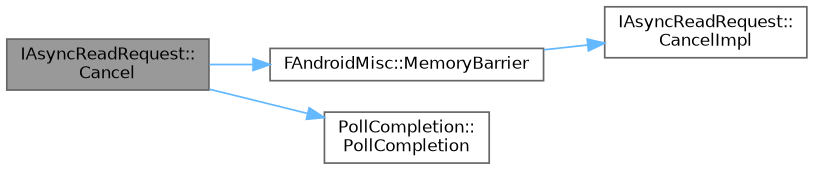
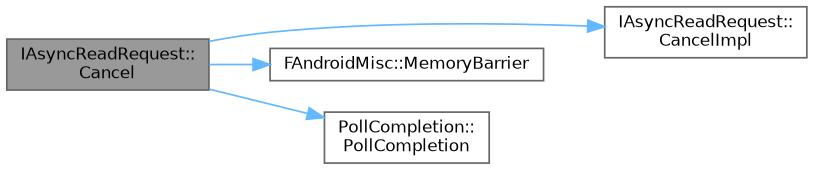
edge "FAndroidMisc::MemoryBarrier" -> "IAsyncReadRequest:: CancelImpl": now "IAsyncReadRequest:: Cancel" -> "IAsyncReadRequest:: CancelImpl"
